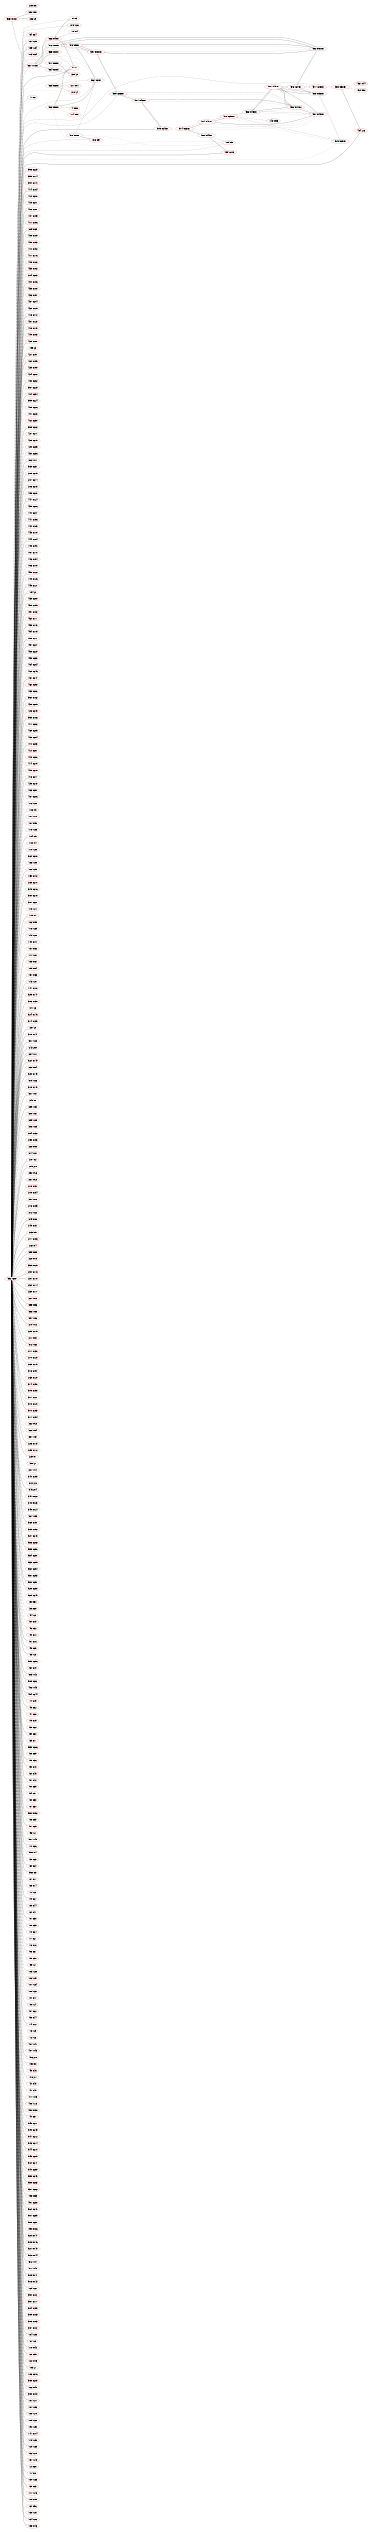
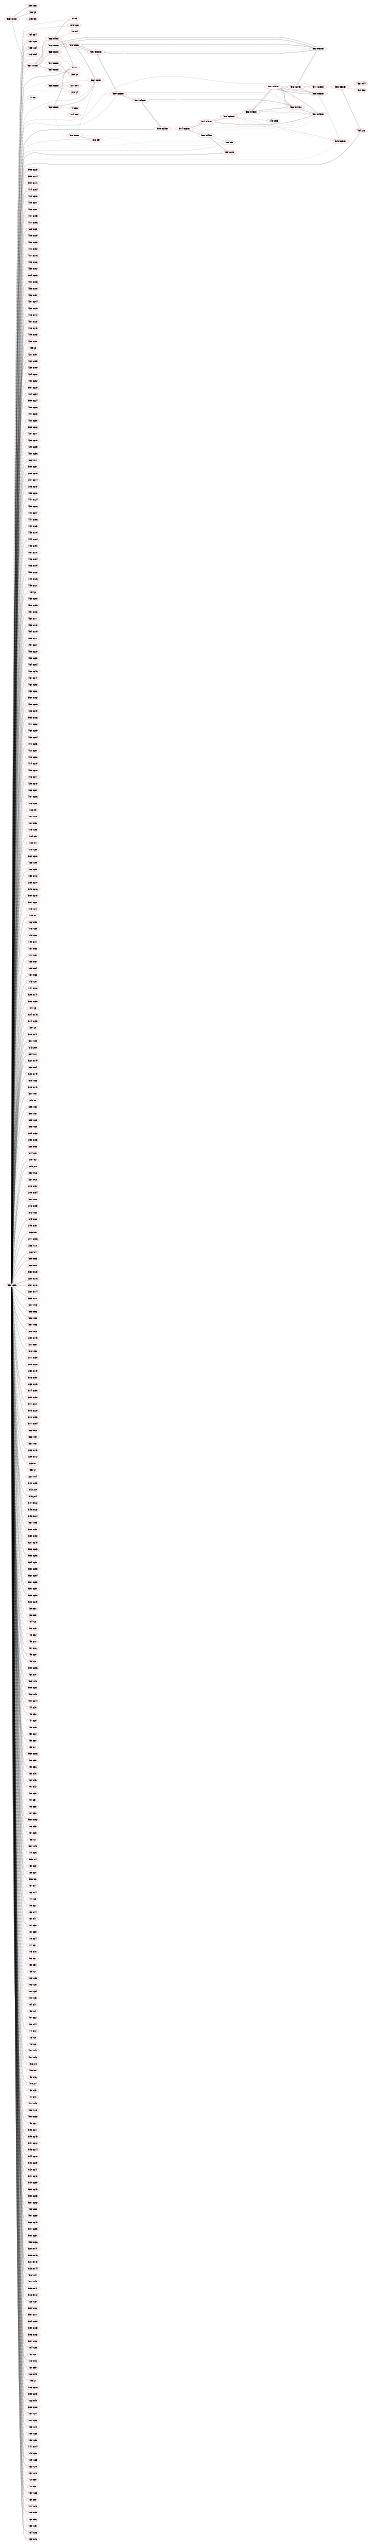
node "(256) SW1": added
node "(541) C242": added
